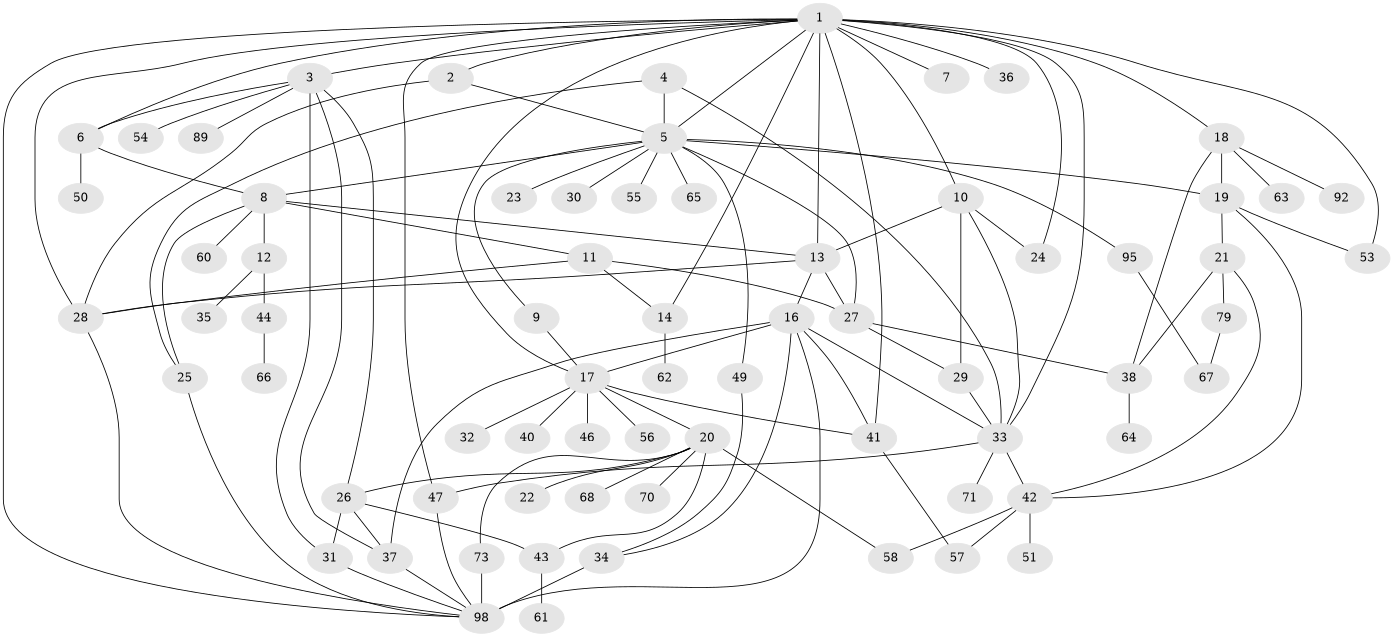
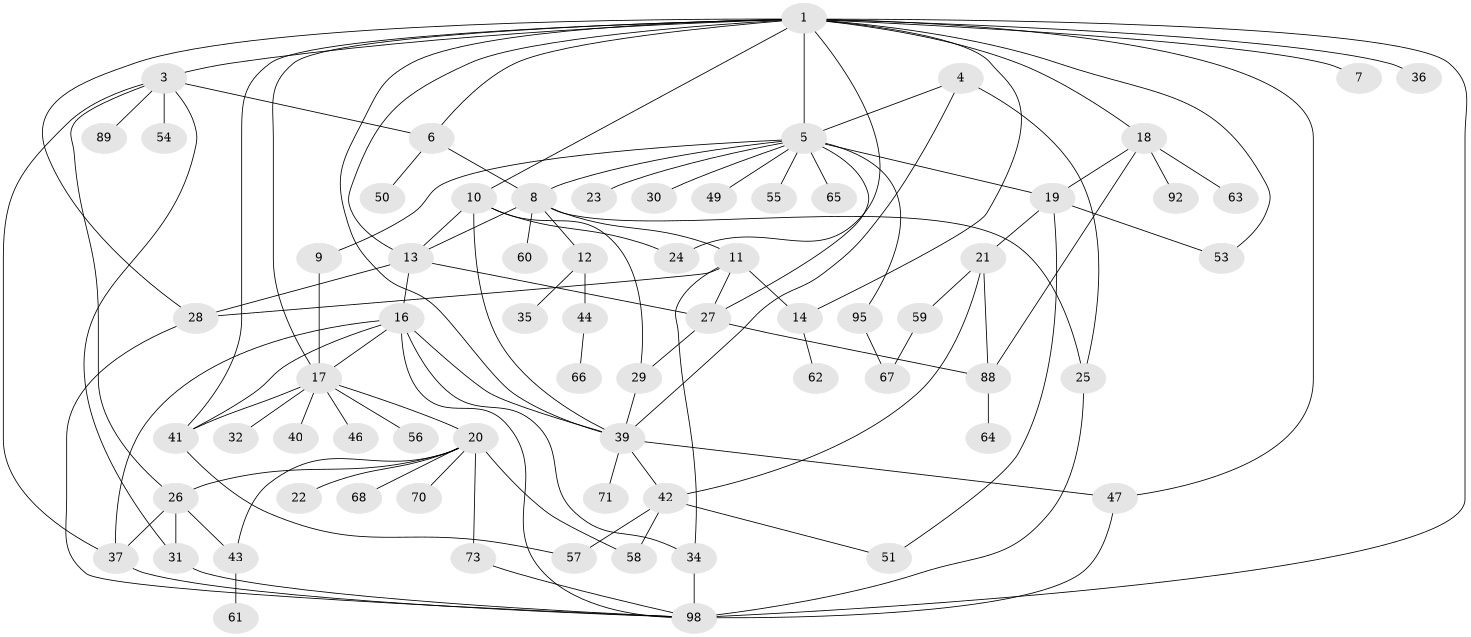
node "2": removed
node "79": label "79" -> "59"
node "38": label "38" -> "88"
edge "19" -- "42": now "19" -- "51"
node "33": label "33" -> "39"
edge "49" -- "34": now "11" -- "34"
